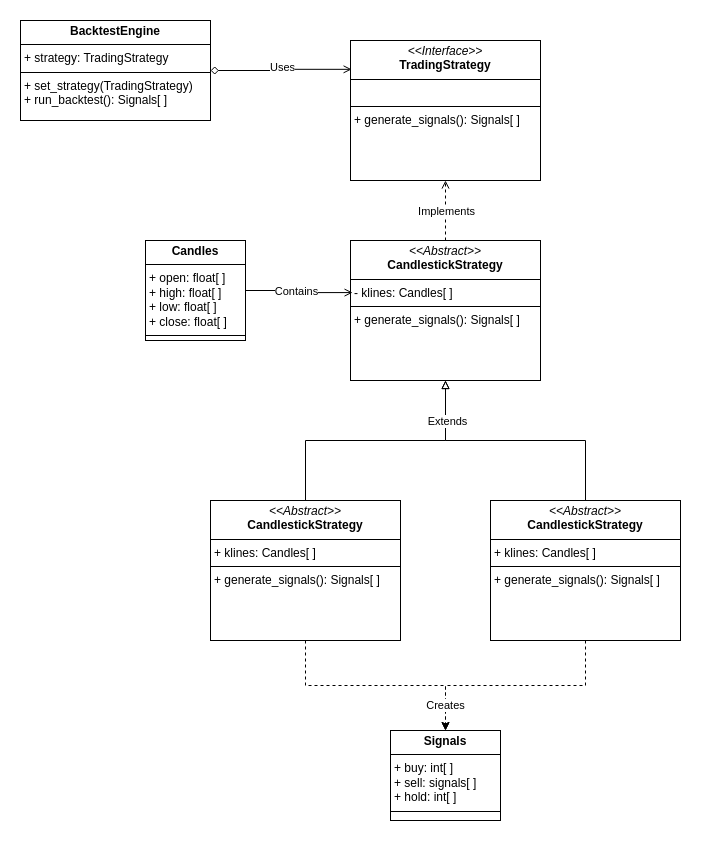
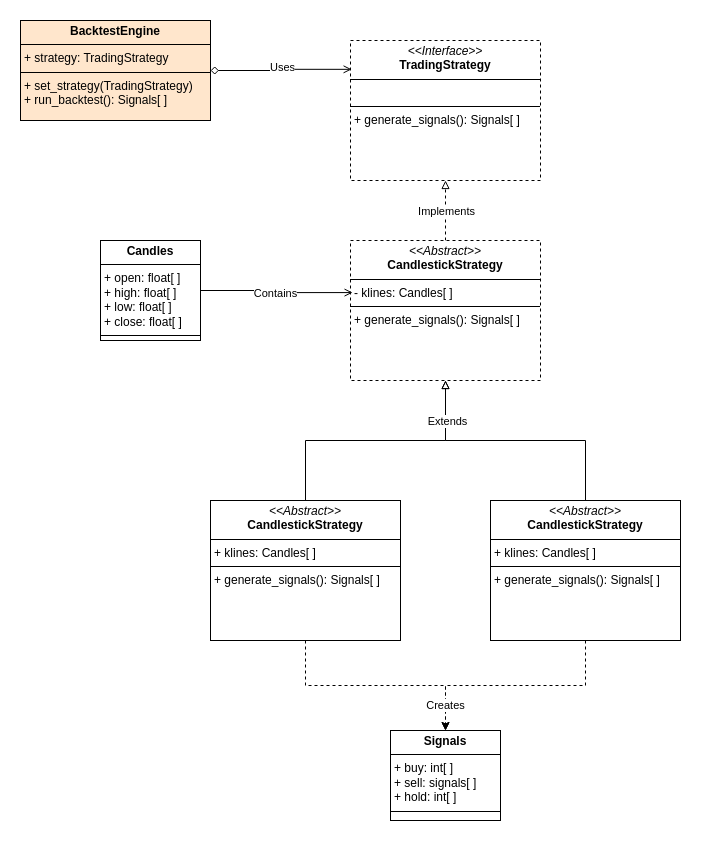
node "BacktestEngine + strategy: TradingStrategy + set_strategy(TradingStrategy) + run_backtest(): Signals[ ]": fillcolor #ffffff -> #ffe6cc
node "<<Interface>> TradingStrategy + generate_signals(): Signals[ ]": style solid -> dashed
edge "<<Abstract>> CandlestickStrategy - klines: Candles[ ] + generate_signals(): Signals[ ]" -> "<<Interface>> TradingStrategy + generate_signals(): Signals[ ]": arrowhead open -> block
node "Candles + open: float[ ] + high: float[ ] + low: float[ ] + close: float[ ]": moved (196, 291) -> (151, 291)
node "<<Abstract>> CandlestickStrategy - klines: Candles[ ] + generate_signals(): Signals[ ]": style solid -> dashed
